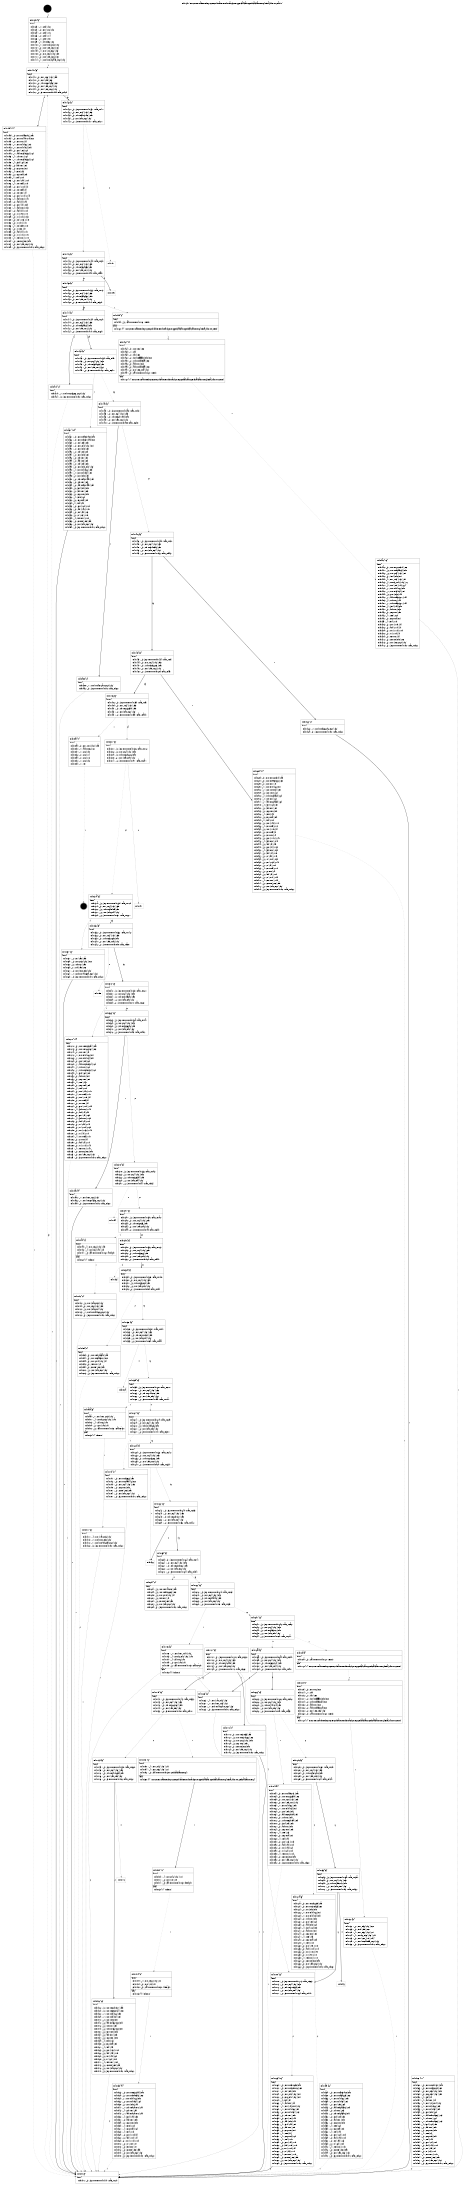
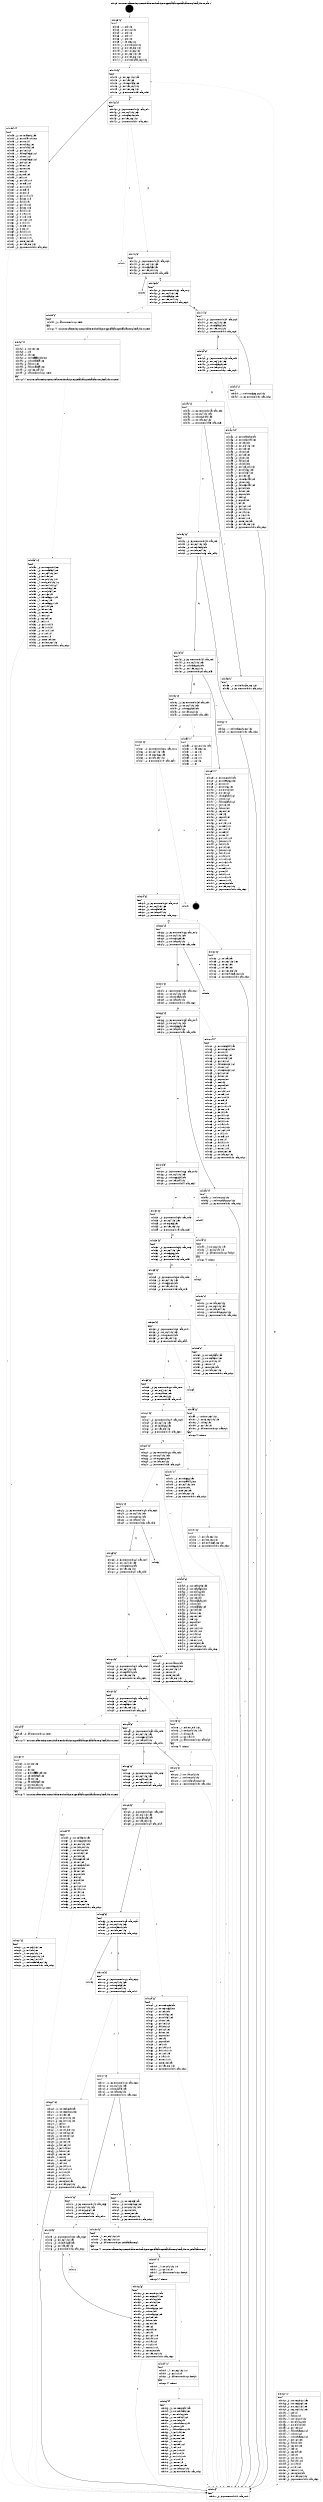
edge "0x401533 [25]" -> "0x401ebe": style dashed -> bold
edge "0x40162d [25]" -> "0x401f38": now "0x40162d [25]" -> "0x401a29 [88]"
edge "0x401727 [25]" -> "0x40170e [25]": reversed
edge "0x40177c [27]" -> "0x401f7c [5]": removed, label "1"
